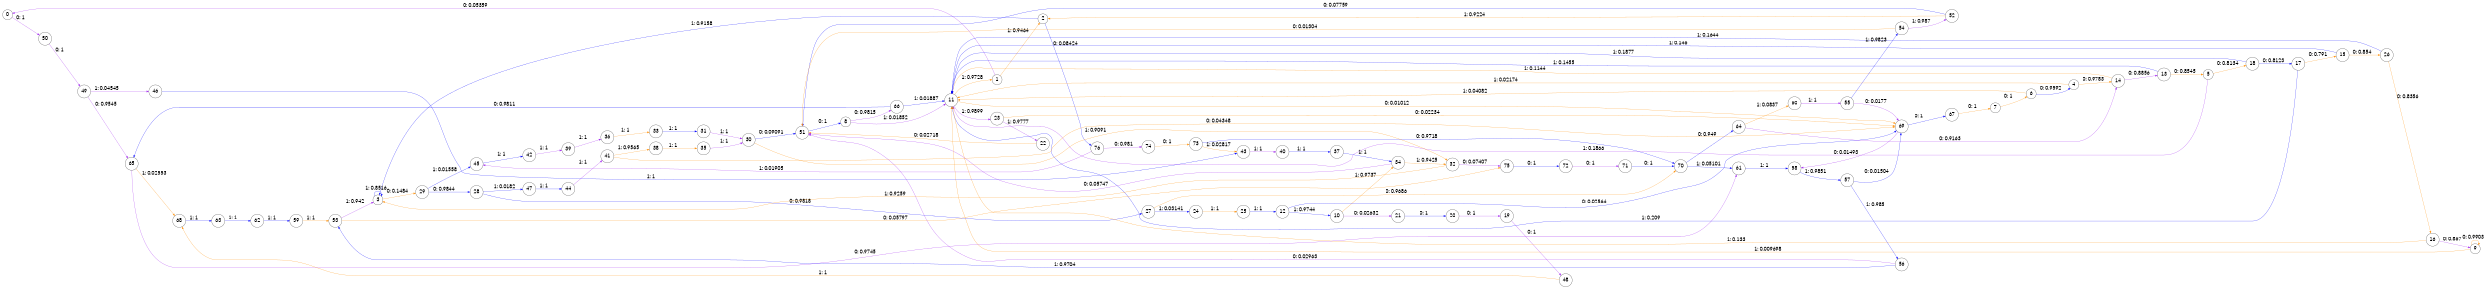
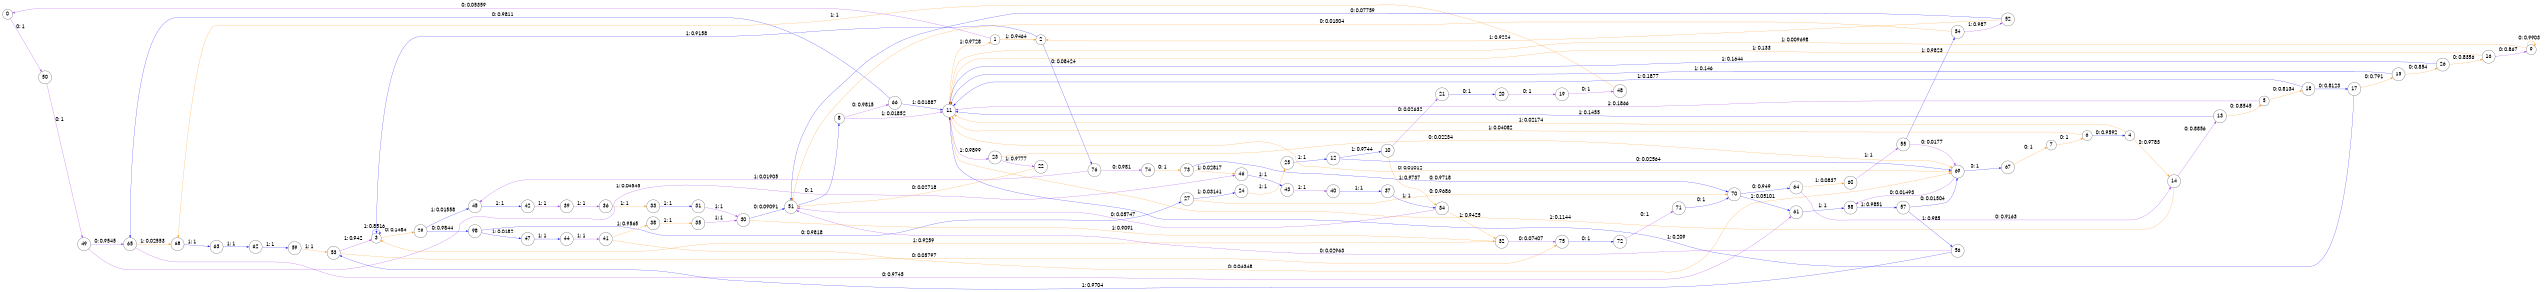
edge "73" -> "43": now "73" -> "46"
node "28": label "28" -> "98"
